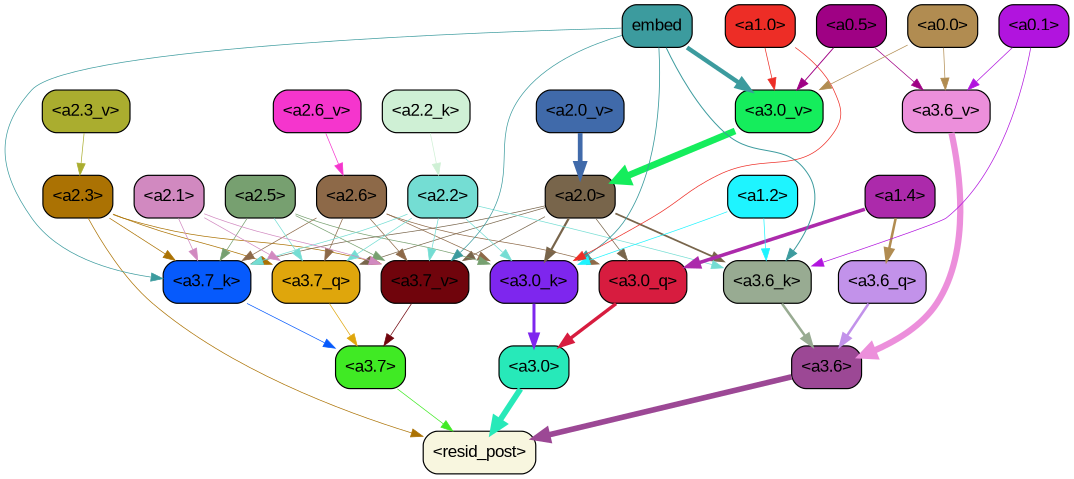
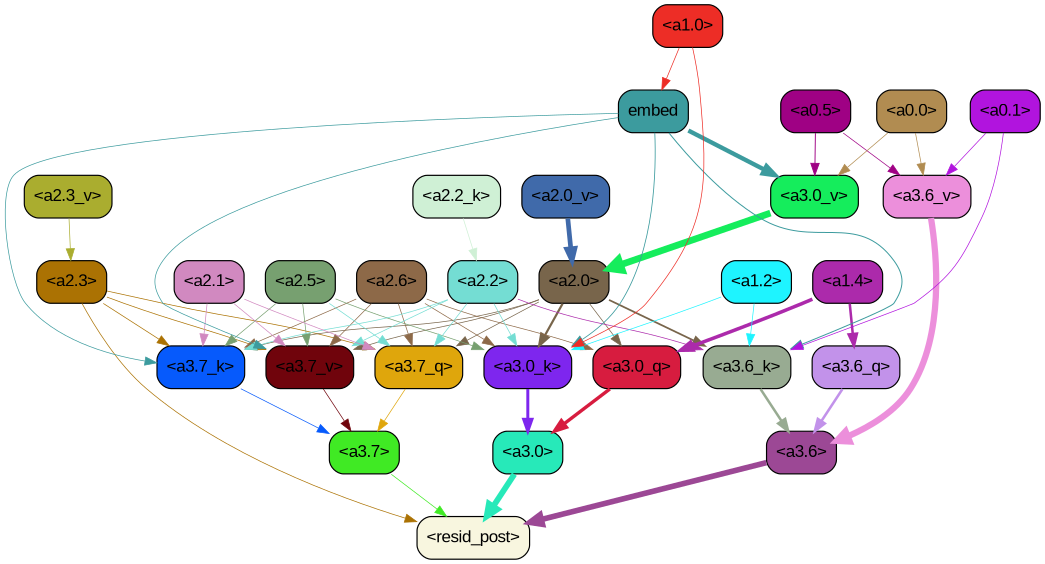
edge "<a1.0>" -> "<a3.0_v>": now "<a1.0>" -> "embed"
node "<a2.6_v>": removed
edge "<a1.4>" -> "<a3.6_q>": color #b18c51 -> #ac2aab
edge "<a2.2>" -> "<a3.6_k>": color #74ddd3 -> #ac2aab
